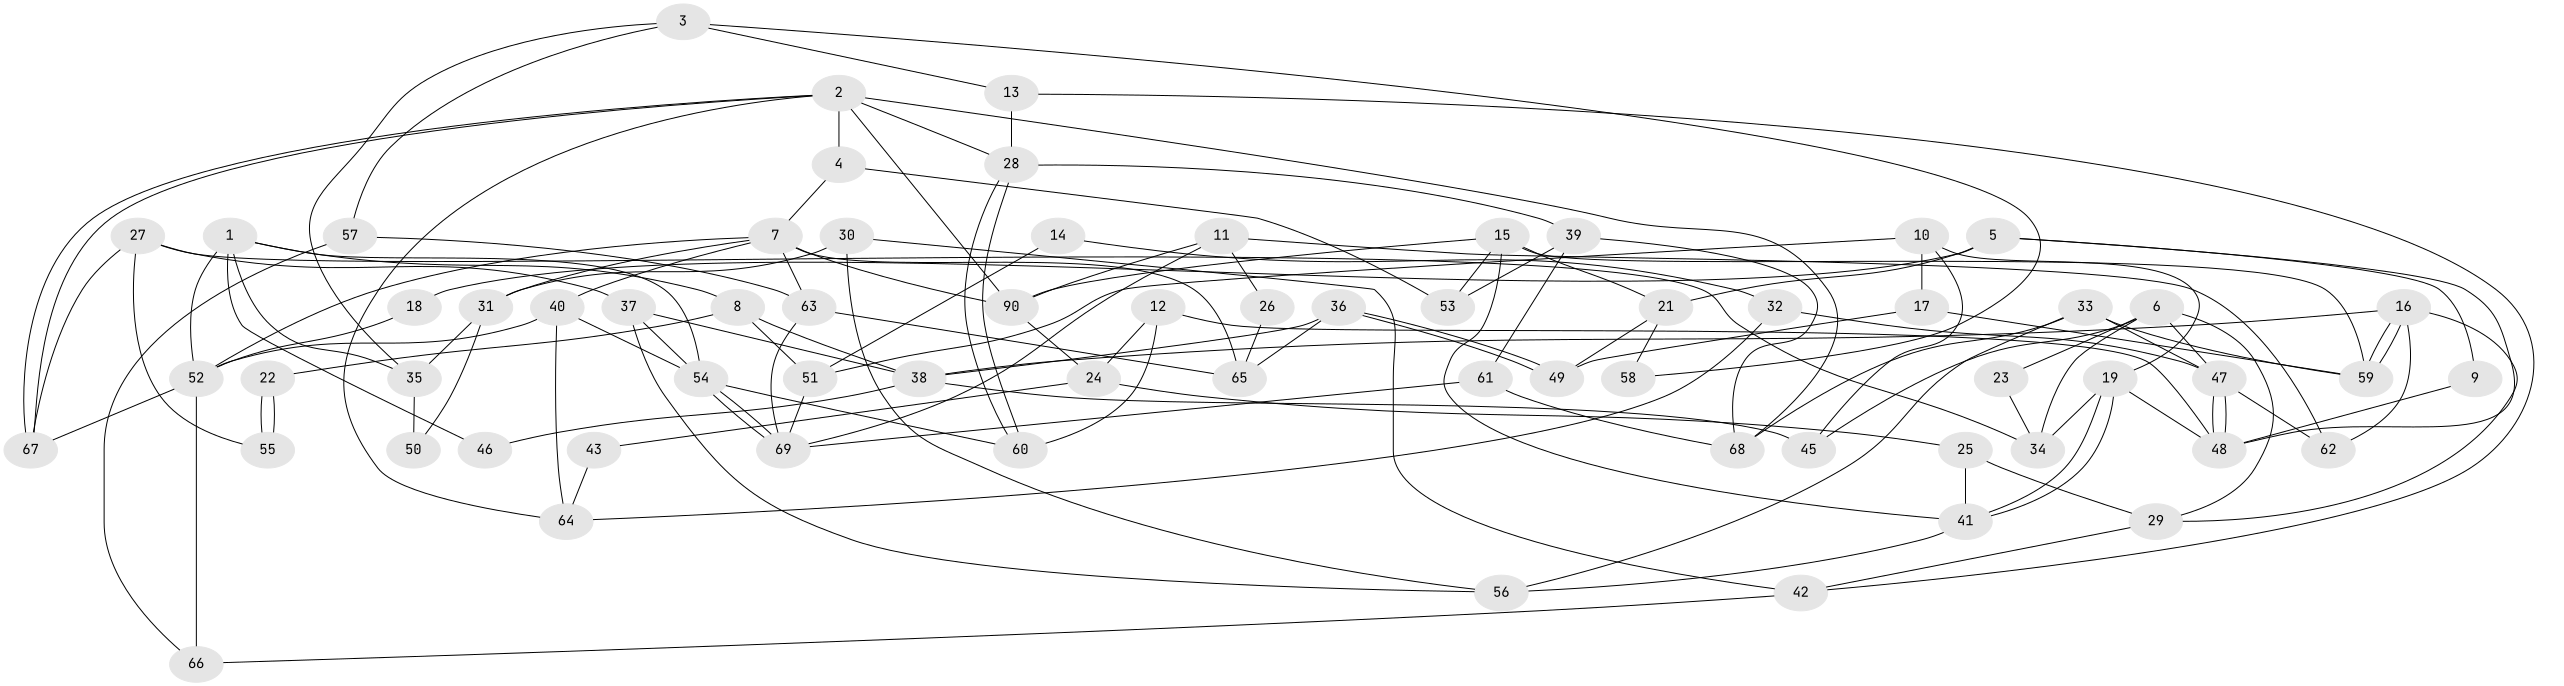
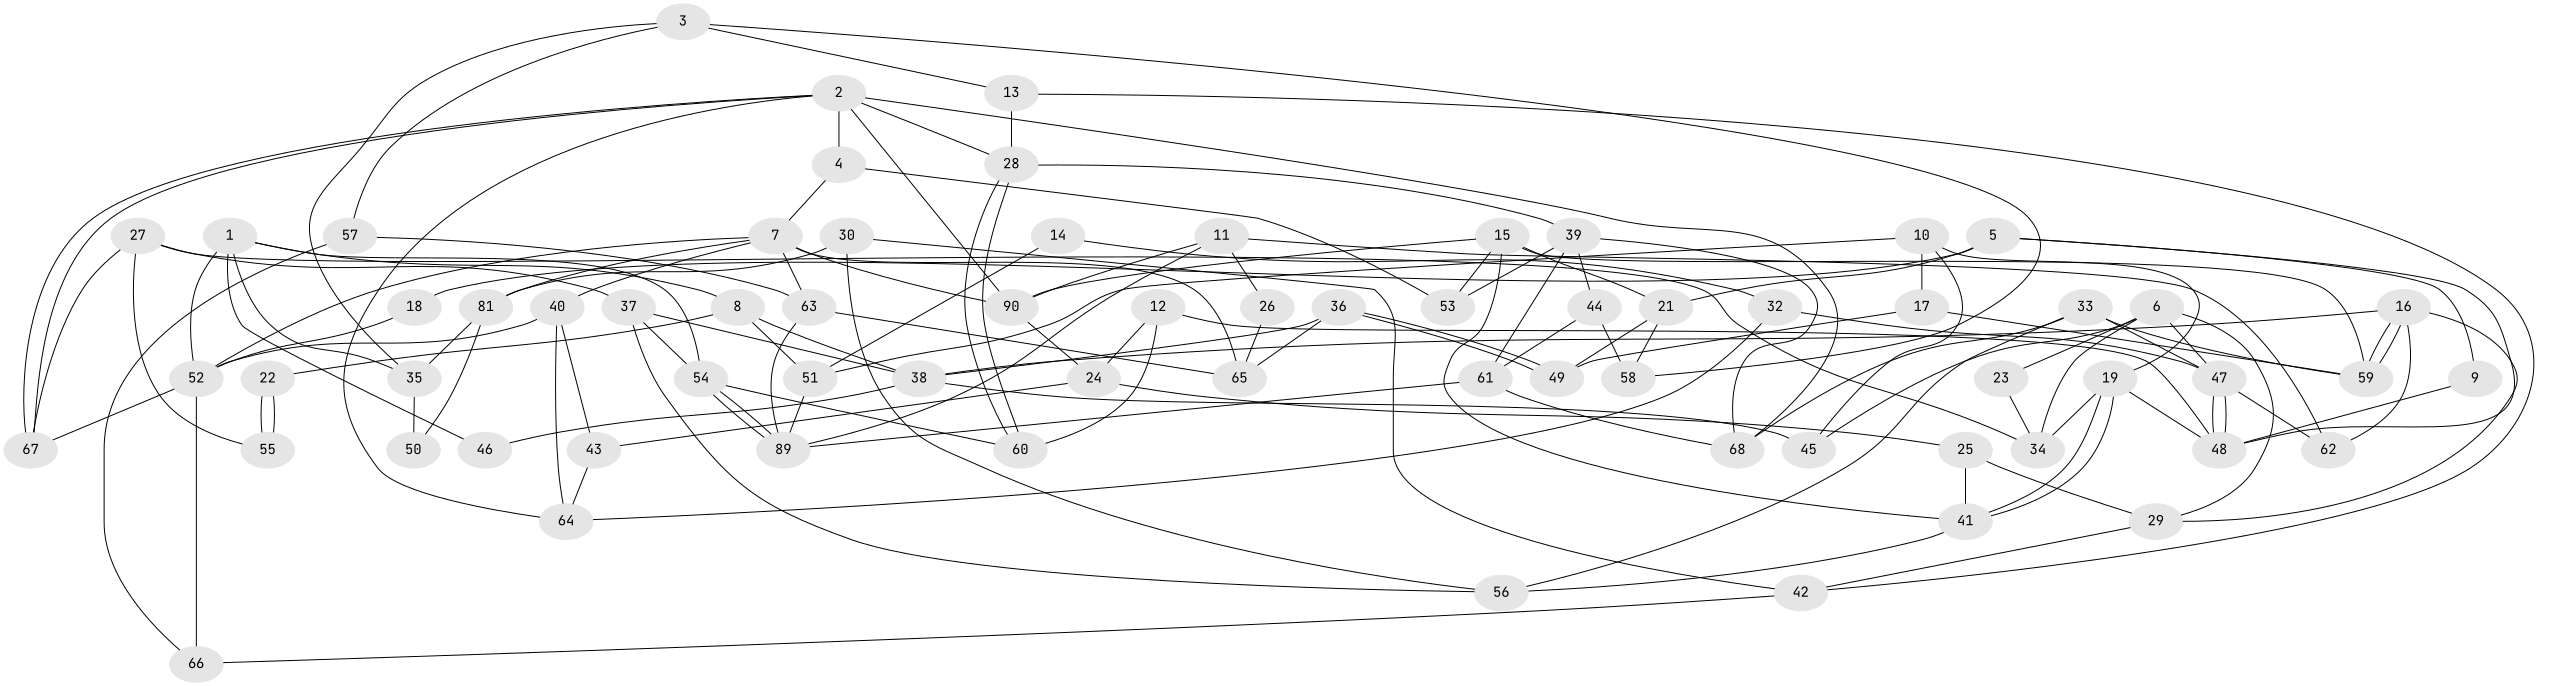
node "31": label "31" -> "81"
node "44": added
edge "40" -- "54": now "40" -- "43"
node "69": label "69" -> "89"
